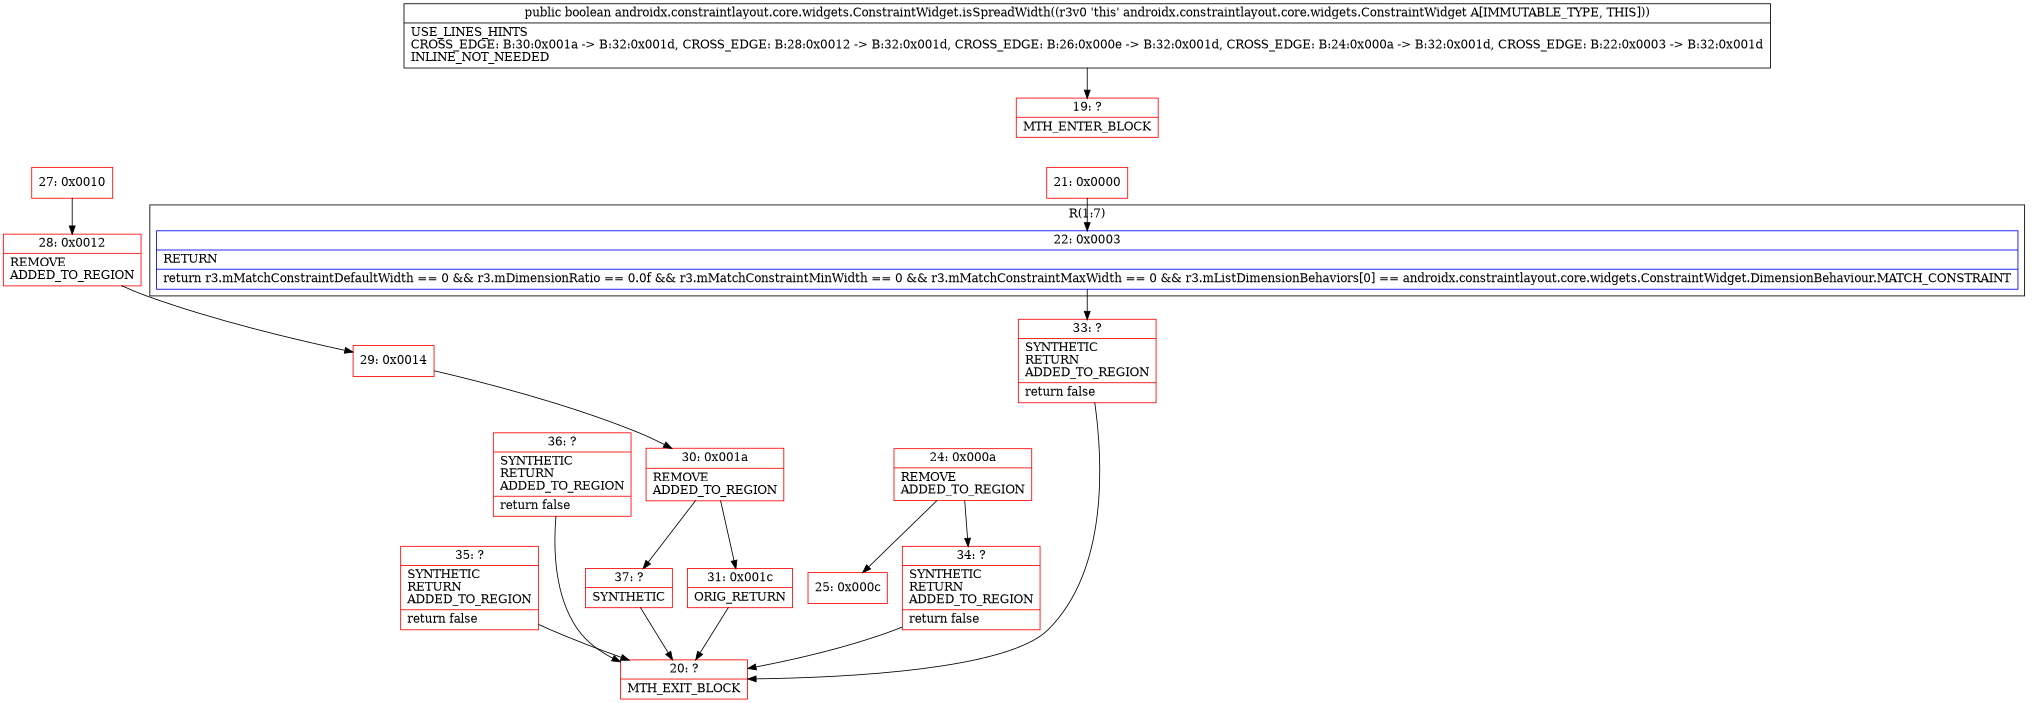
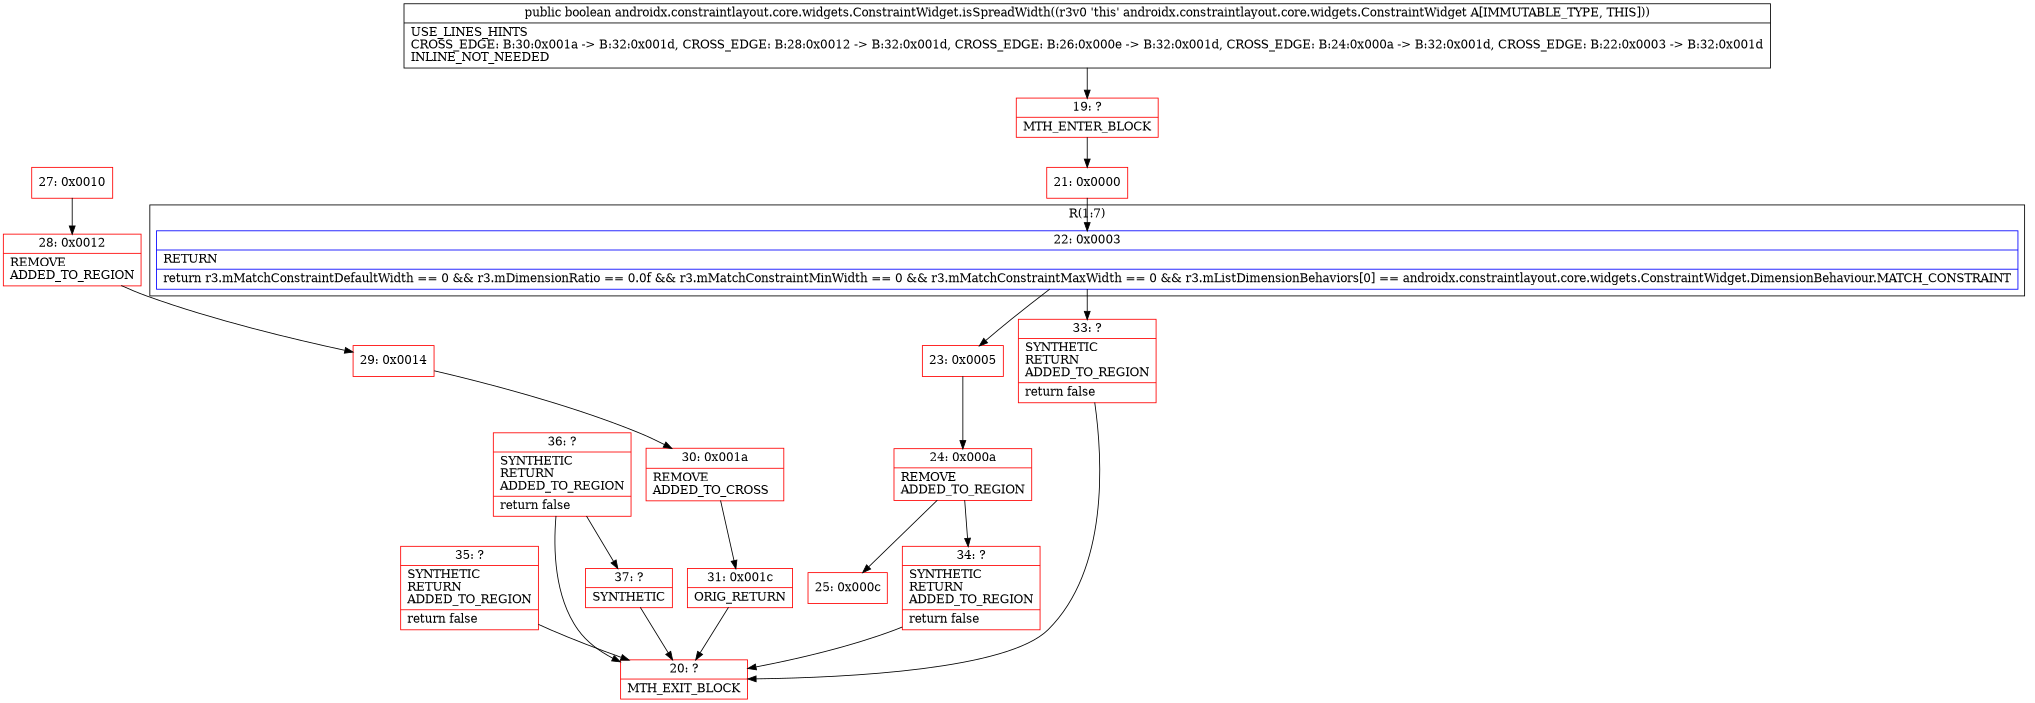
edge "19: ?" -> "21: 0x0000": added
node "23: 0x0005": added
node "30: 0x001a": text "ADDED_TO_REGION" -> "ADDED_TO_CROSS"
edge "30: 0x001a" -> "37: ?": now "36: ?" -> "37: ?"
